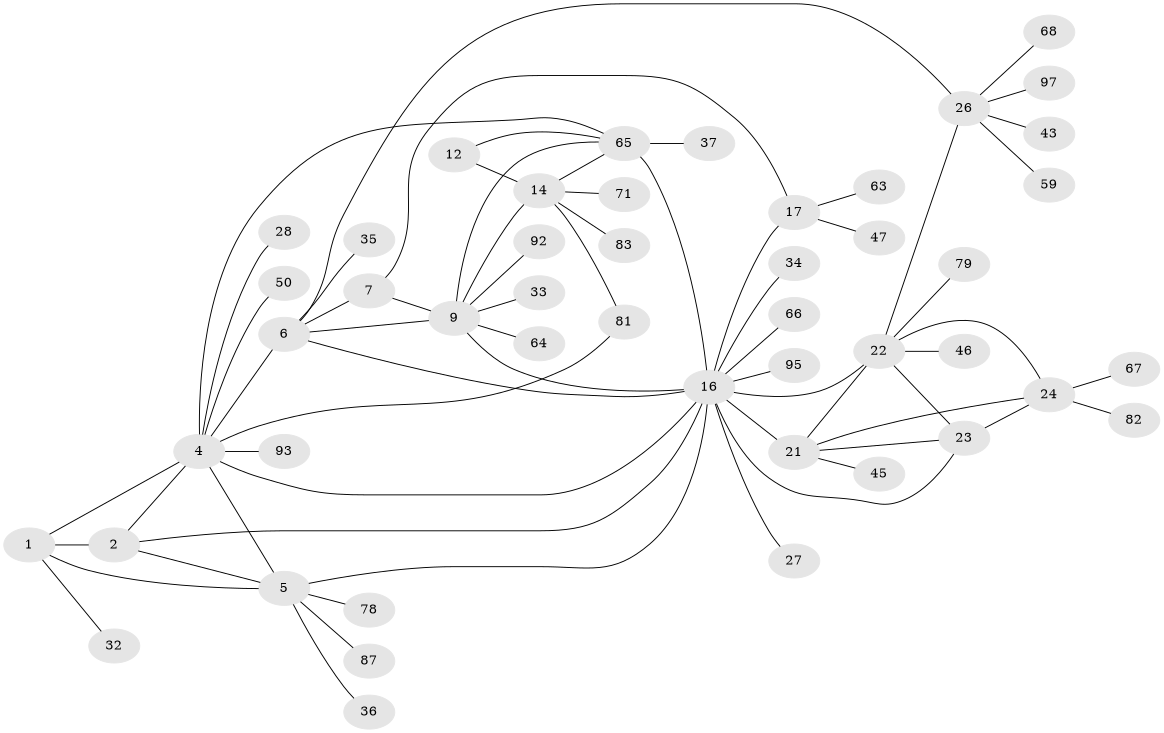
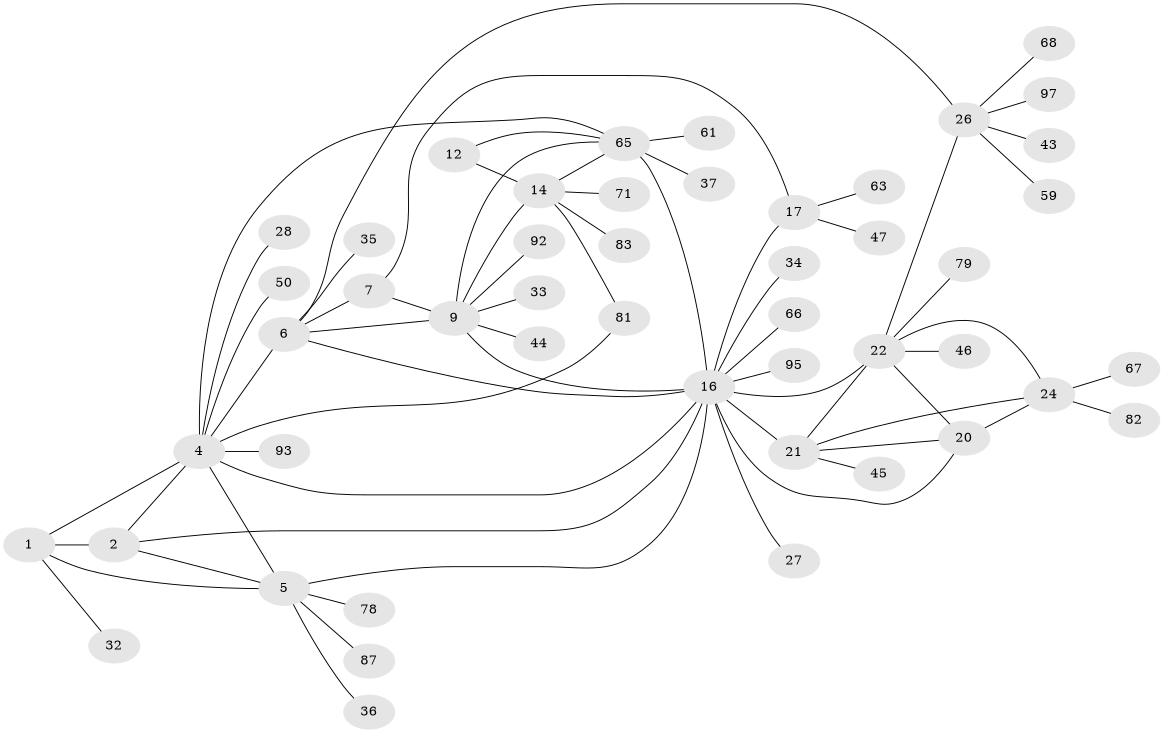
node "61": added
node "64": label "64" -> "44"
node "23": label "23" -> "20"
